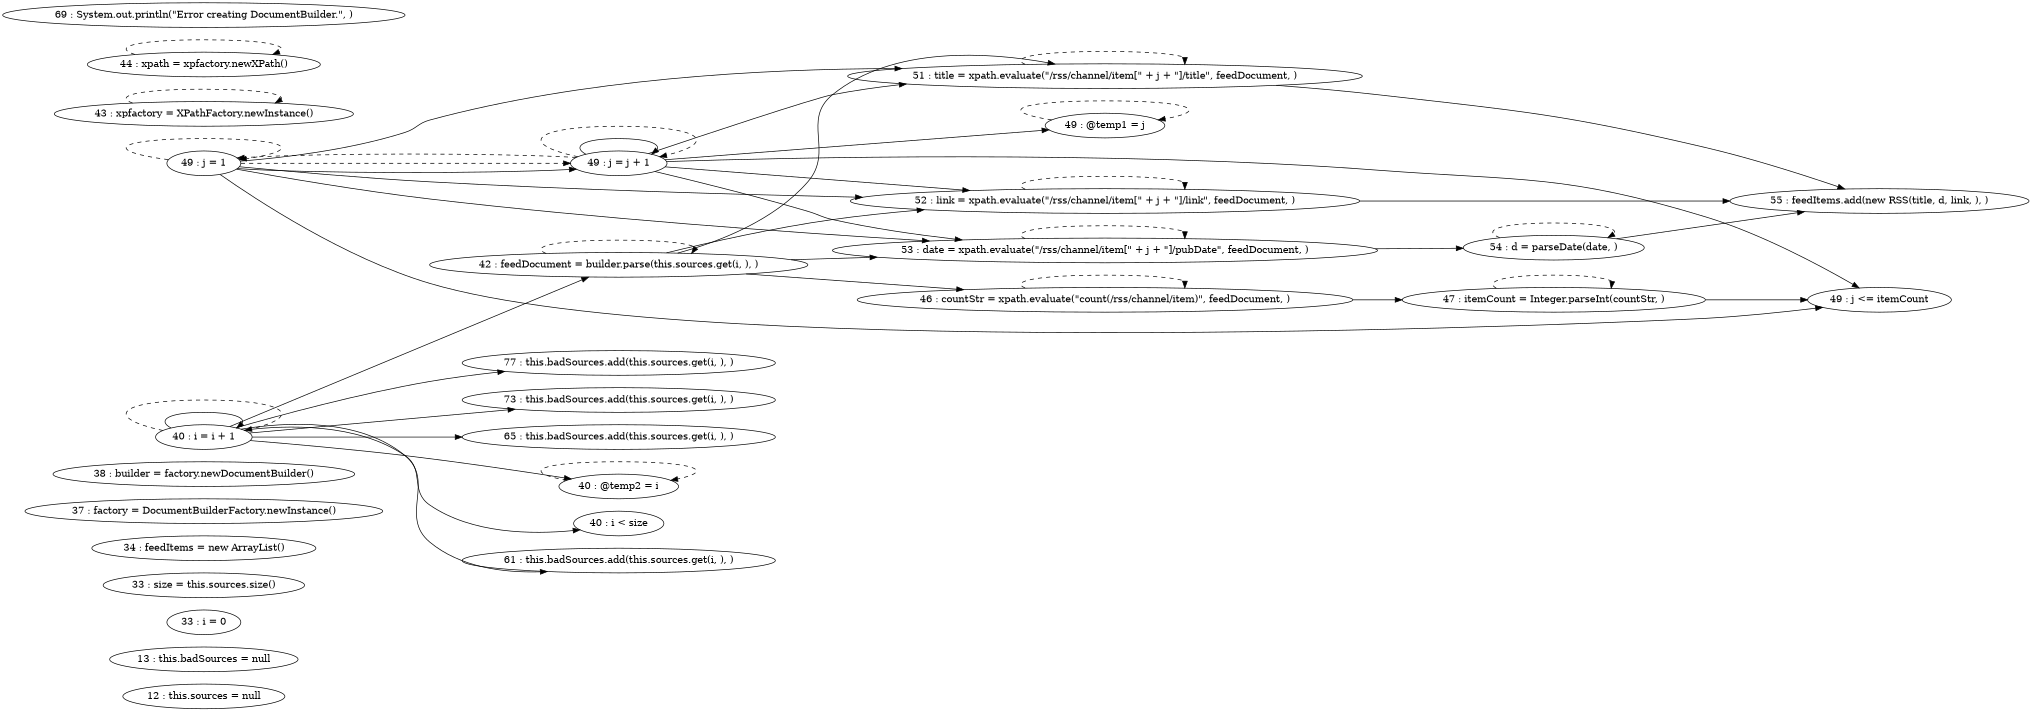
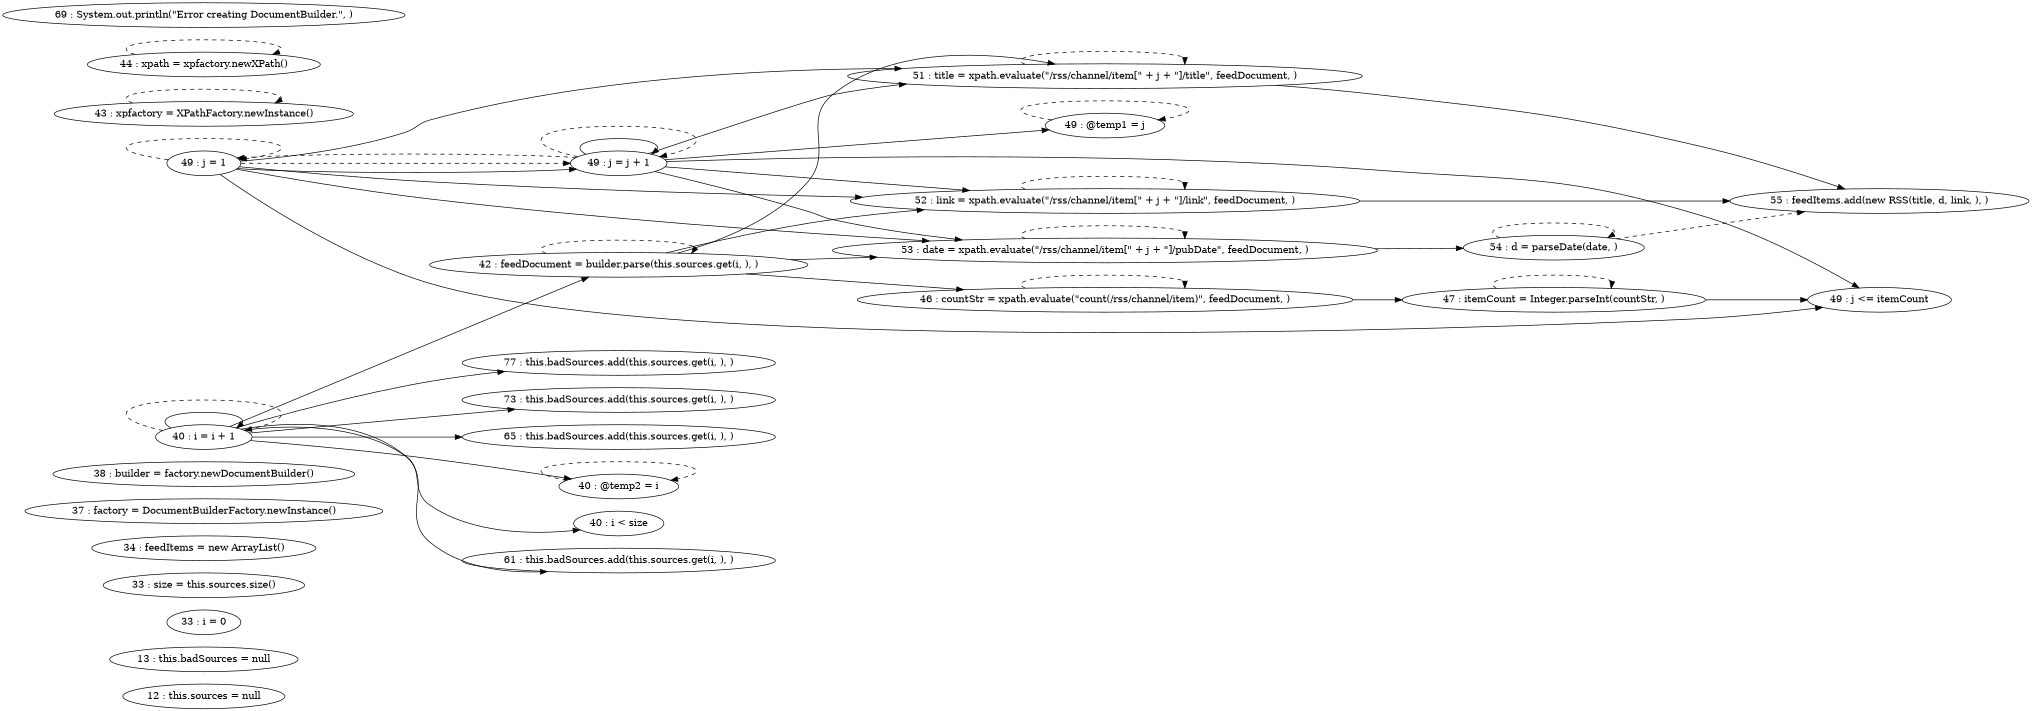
edge "54 : d = parseDate(date, )" -> "55 : feedItems.add(new RSS(title, d, link, ), )": style solid -> dashed
